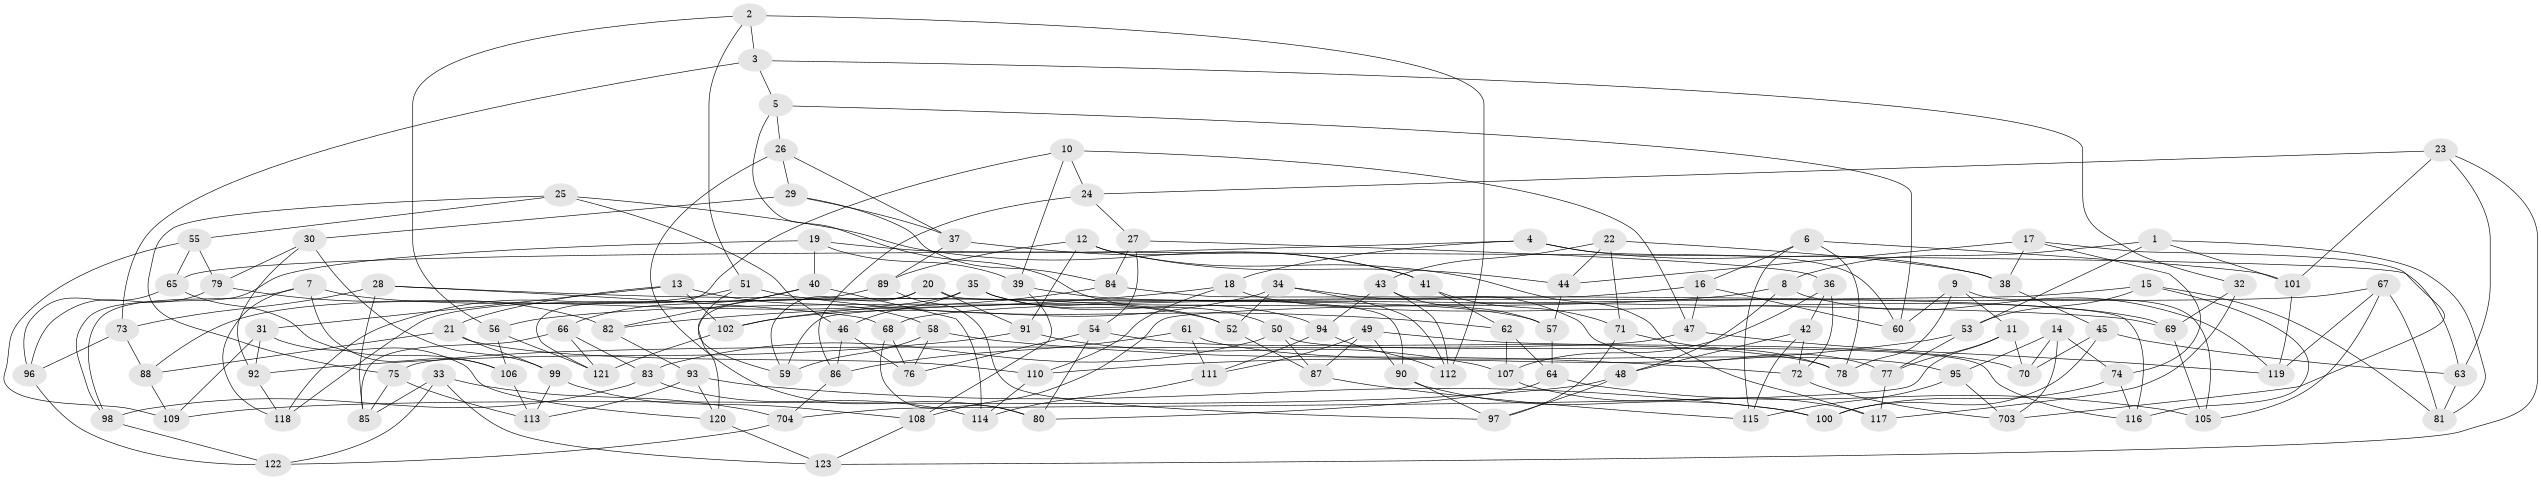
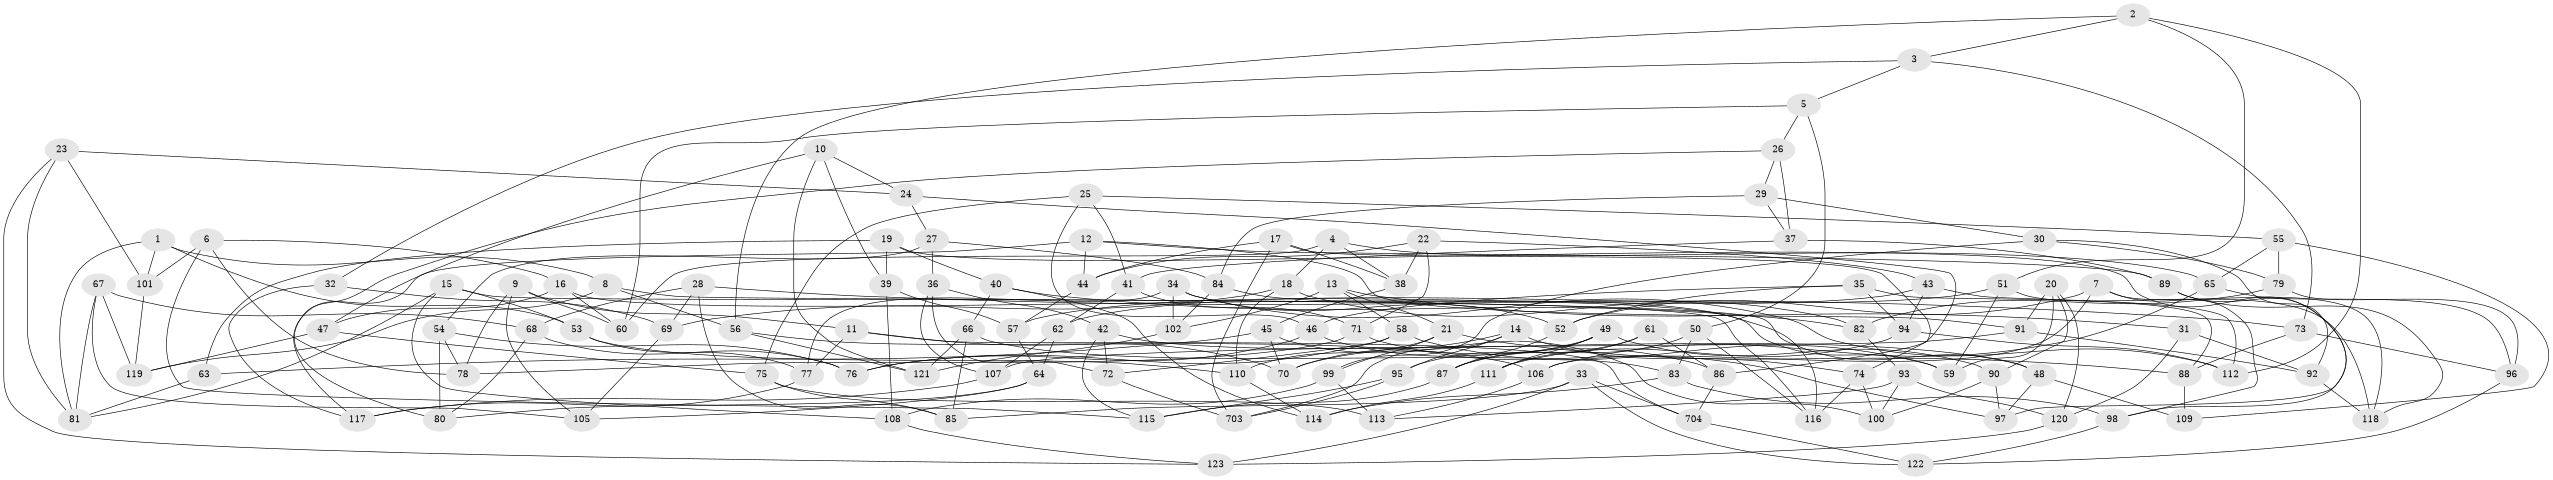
edge "23" -- "63": now "23" -- "81"
edge "31" -- "109": removed
